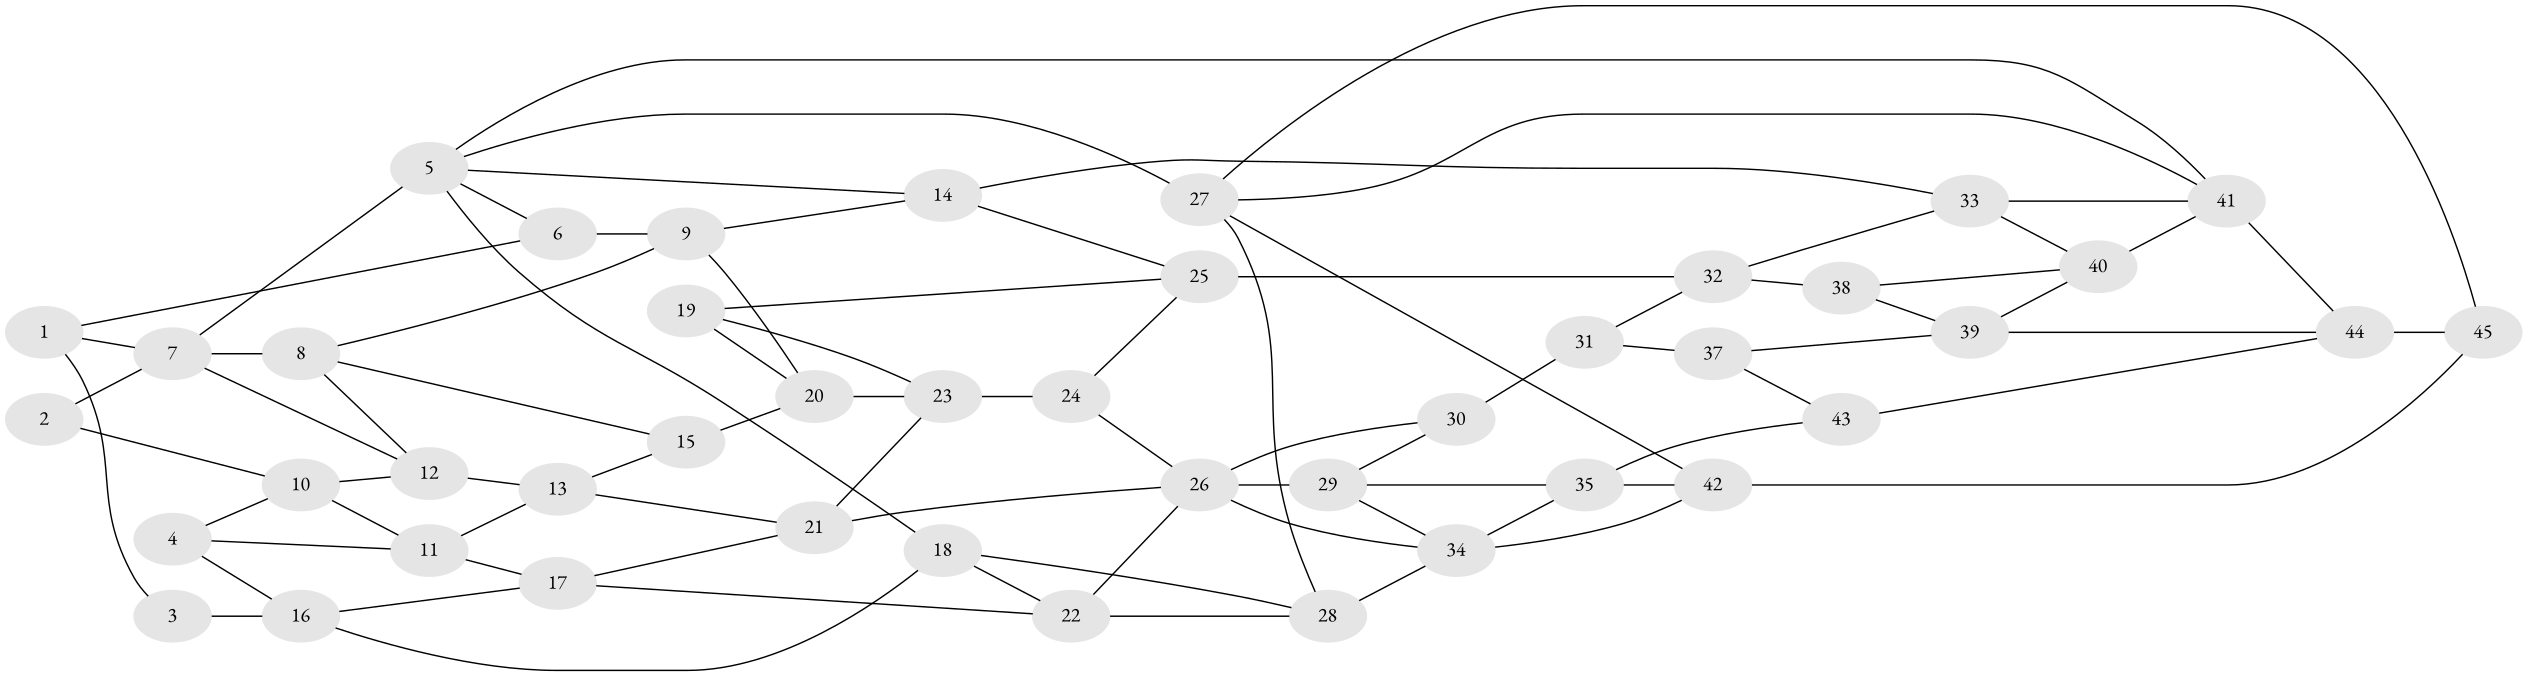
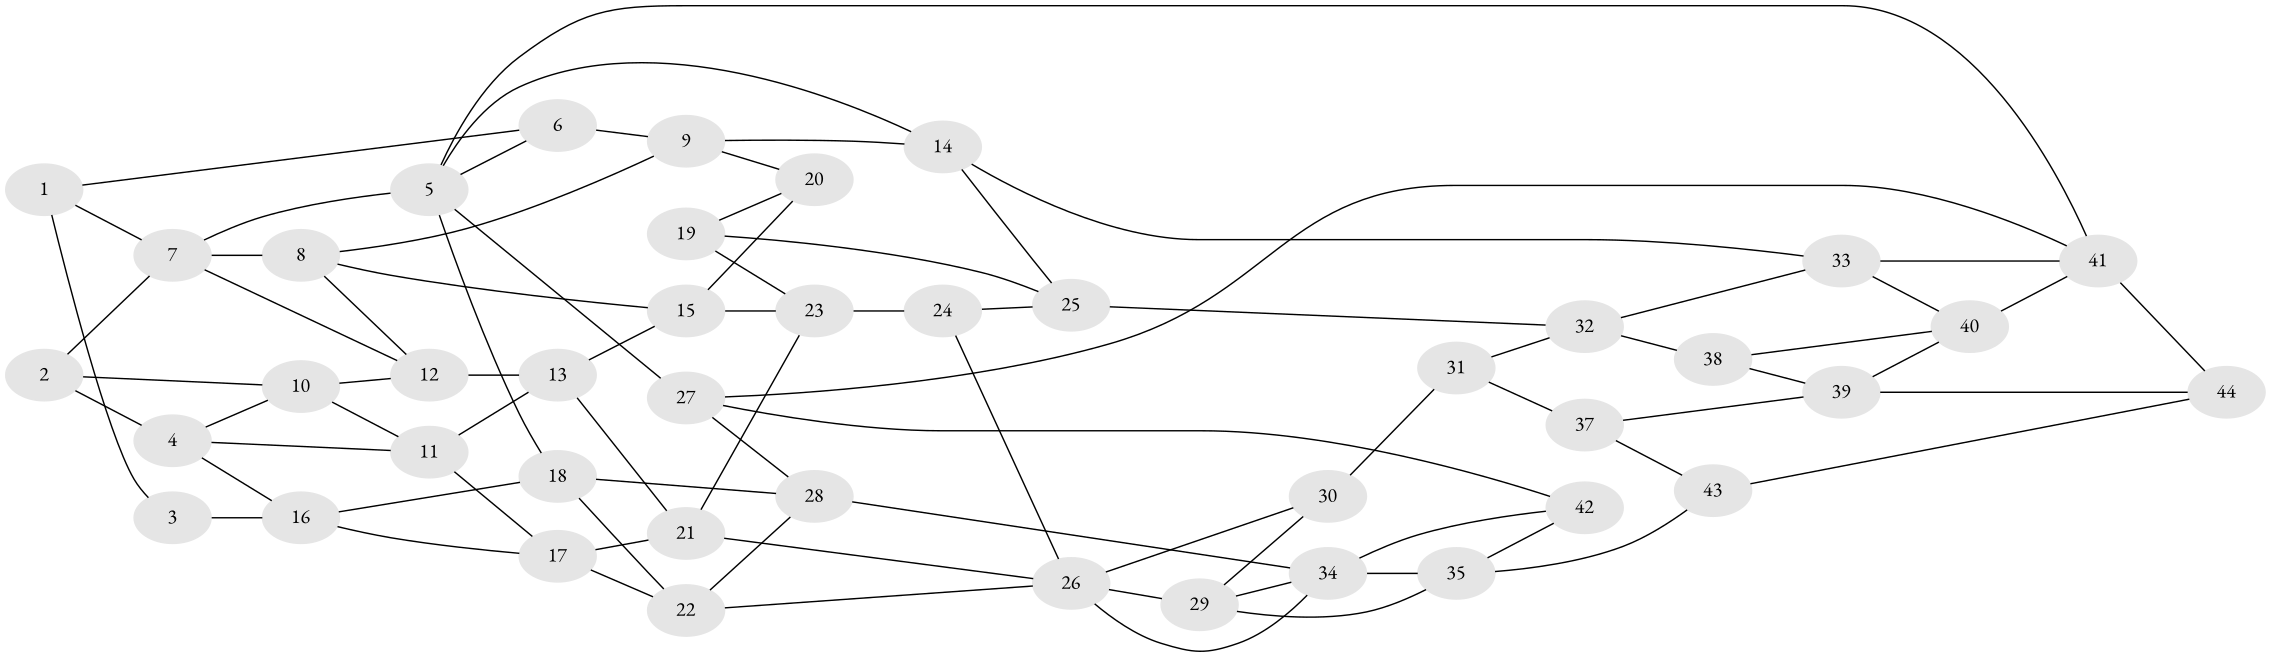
node "45": removed
edge "20" -- "23": now "15" -- "23"
edge "2" -- "4": added
